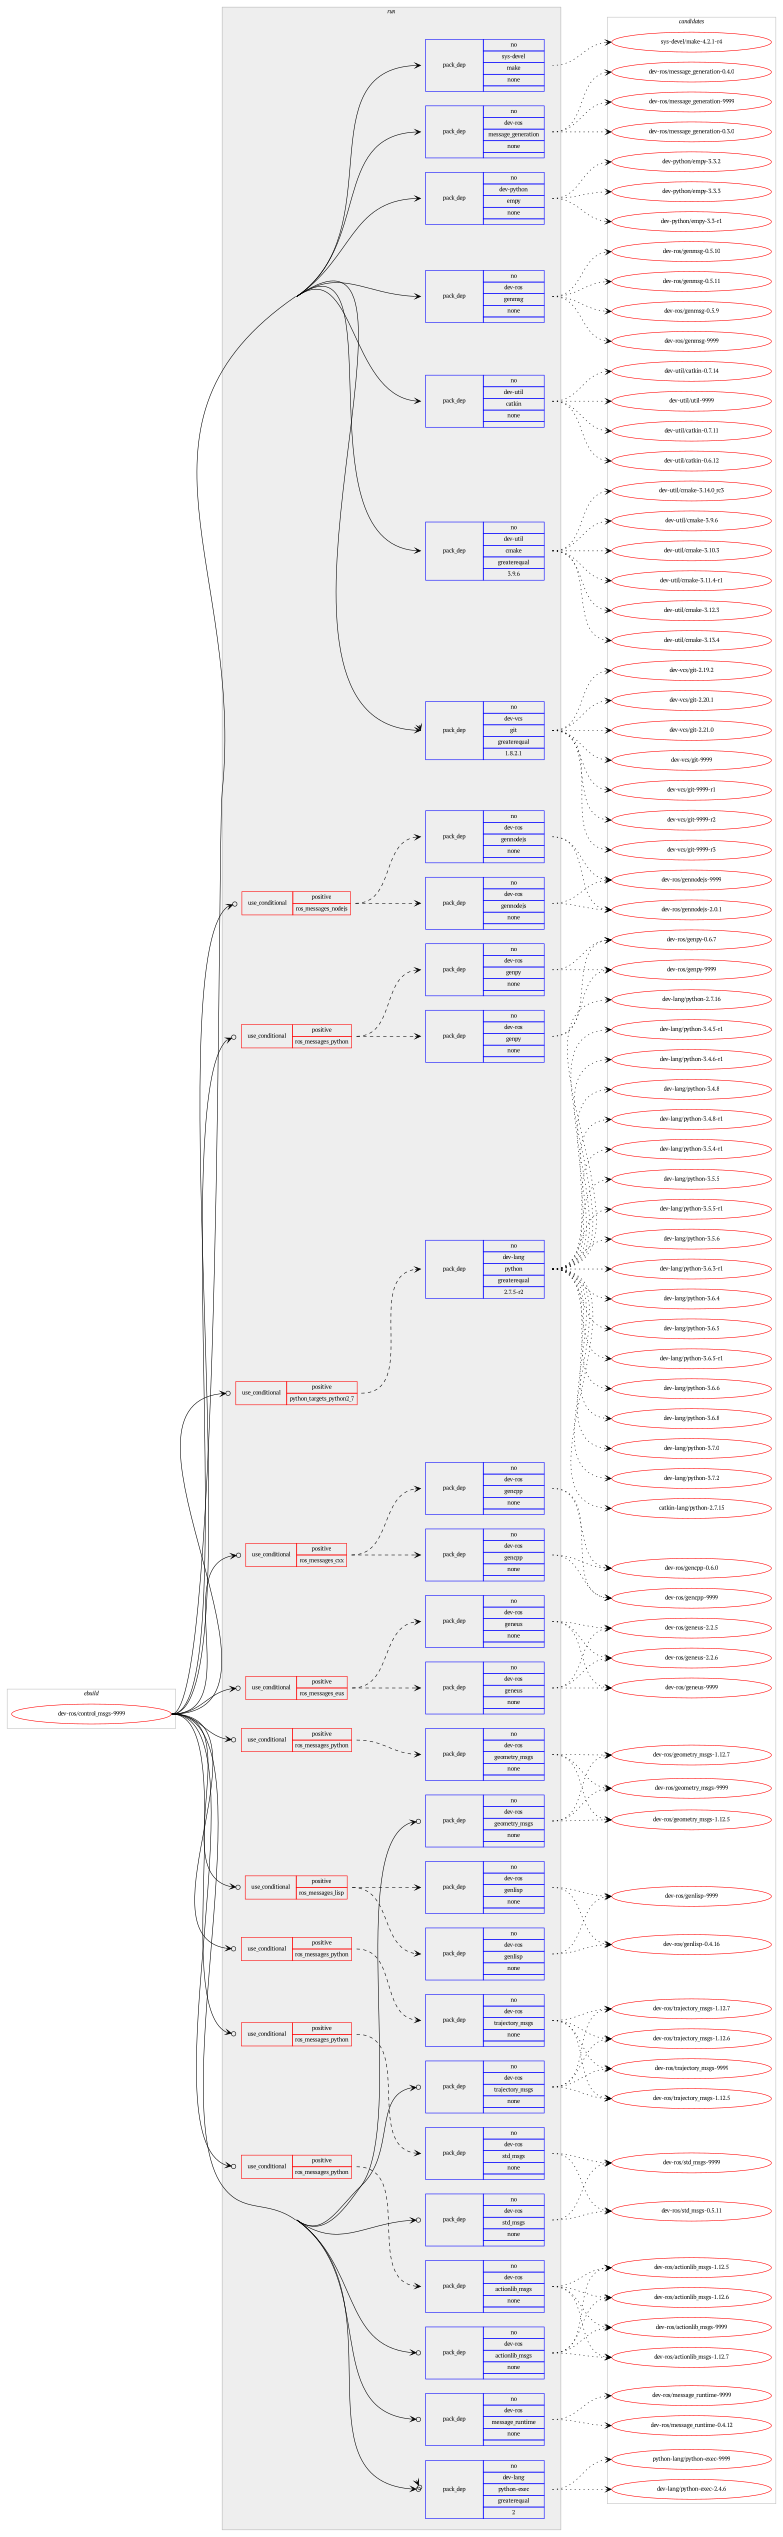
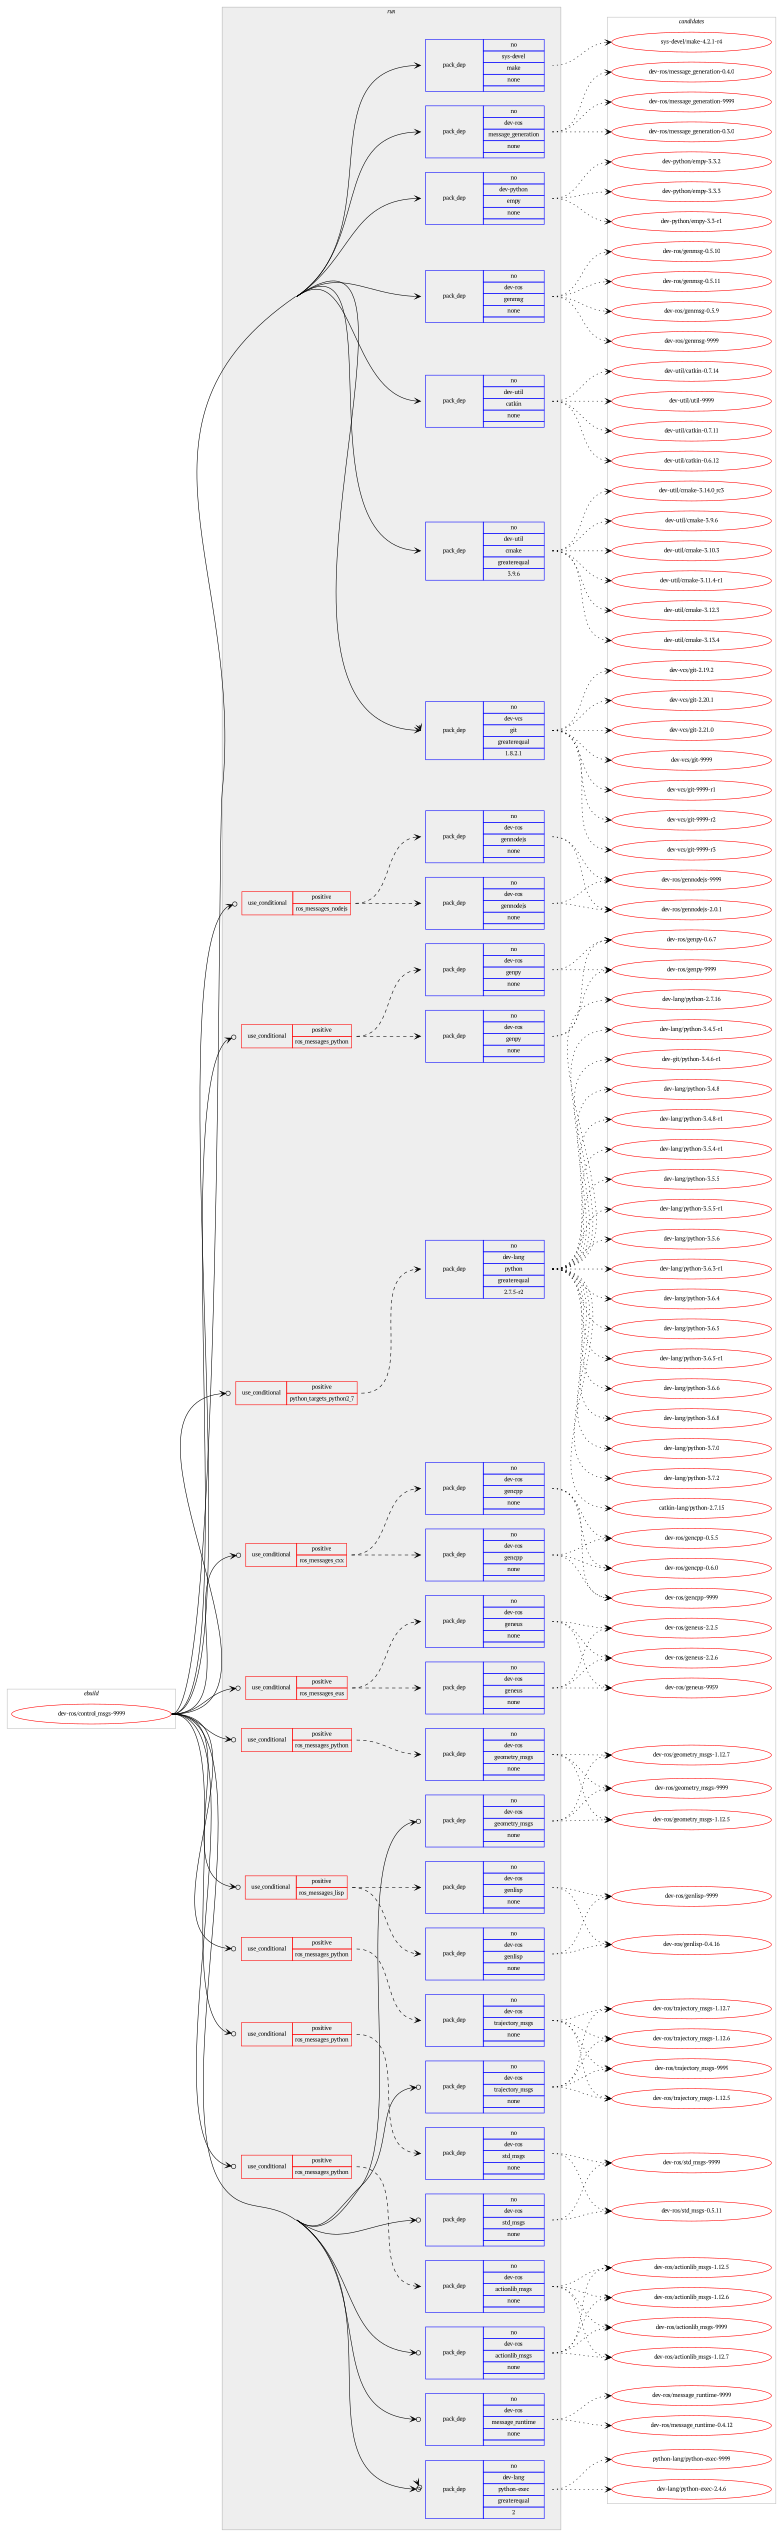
node "dev-lang/python-3.4.6-r1": label "dev-lang/python-3.4.6-r1" -> "dev-git/python-3.4.6-r1"
node "dev-ros/gencpp-0.5.5": added
node "dev-ros/geneus-9999": label "dev-ros/geneus-9999" -> "dev-ros/geneus-9959"
